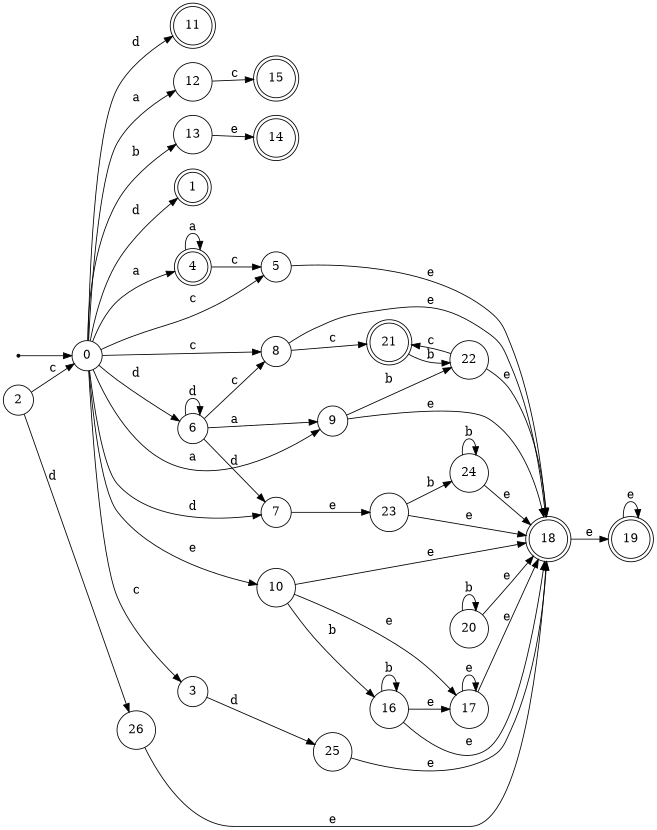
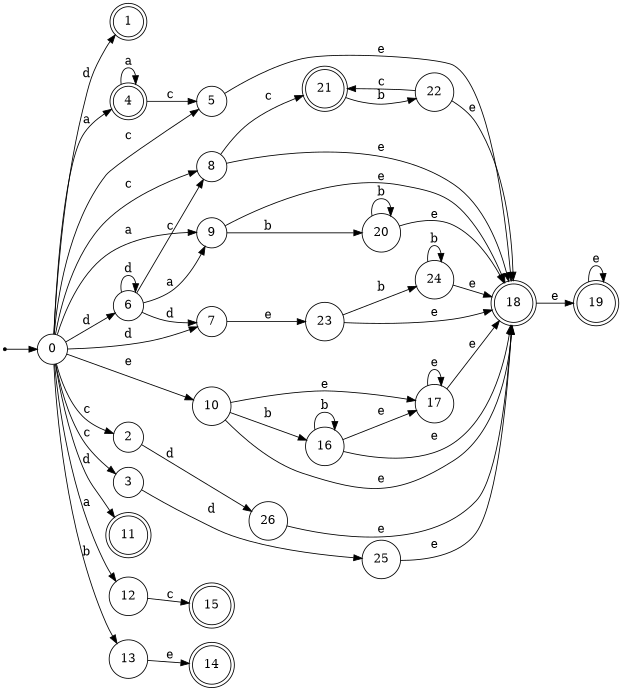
edge "2" -> "0": reversed
edge "9" -> "22": now "9" -> "20"
